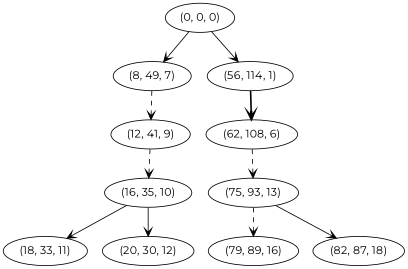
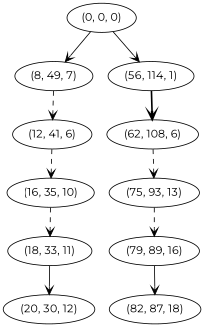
node "(12, 41, 9)": label "(12, 41, 9)" -> "(12, 41, 6)"
edge "(16, 35, 10)" -> "(20, 30, 12)": now "(18, 33, 11)" -> "(20, 30, 12)"
edge "(16, 35, 10)" -> "(18, 33, 11)": style solid -> dashed
edge "(75, 93, 13)" -> "(82, 87, 18)": now "(79, 89, 16)" -> "(82, 87, 18)"
